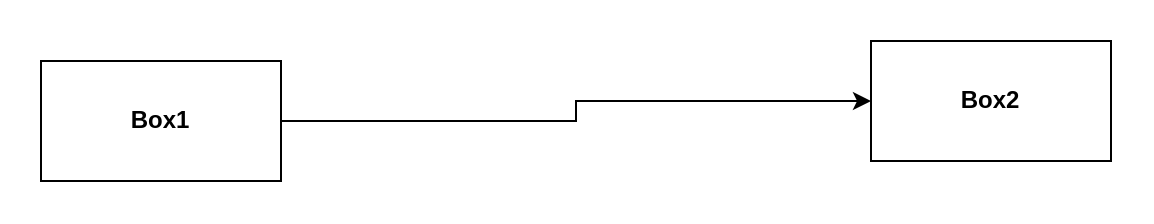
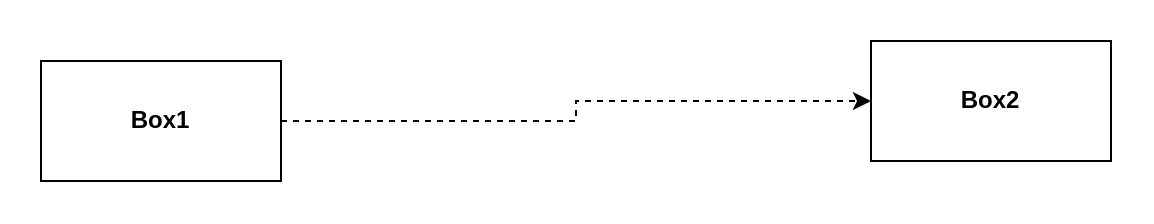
edge "Box1" -> "Box2": style solid -> dashed
